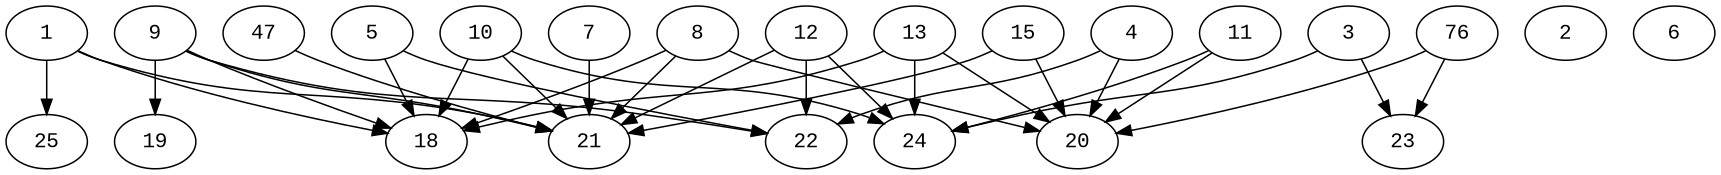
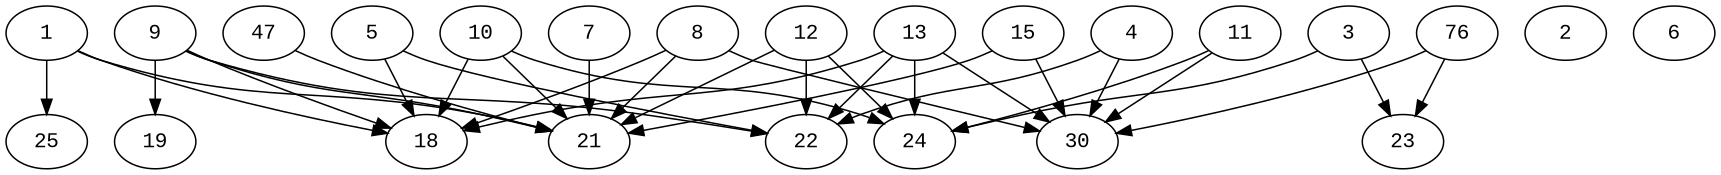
edge "13" -> "22": added
node "20": label "20" -> "30"
